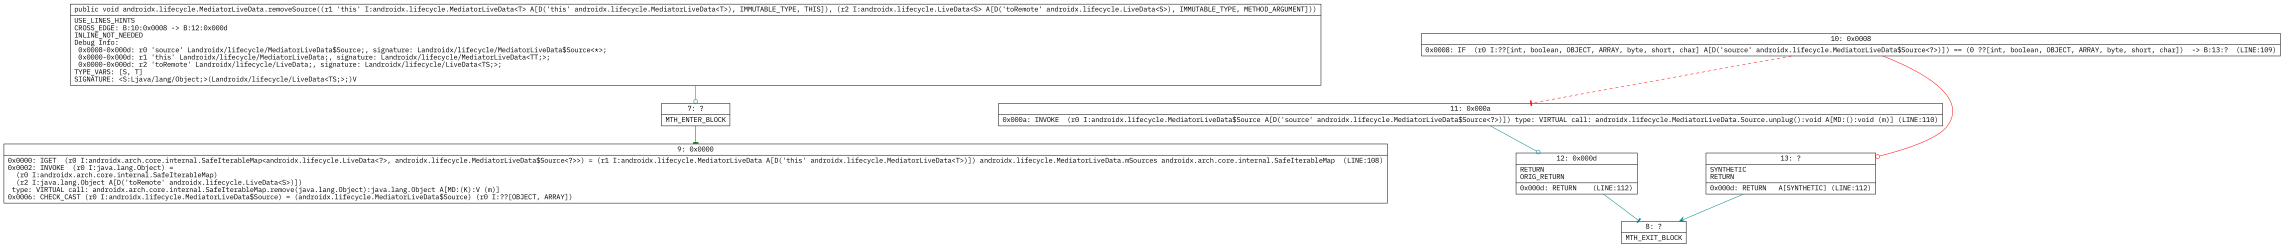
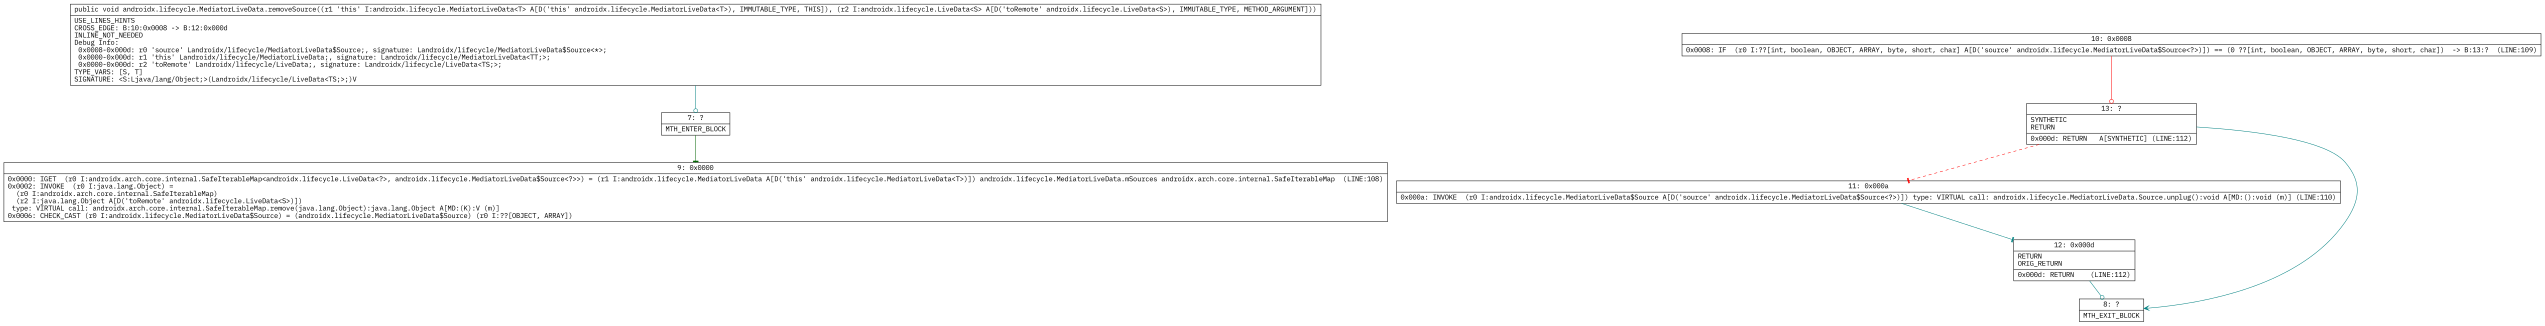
edge "10: 0x0008" -> "11: 0x000a": now "13: ?" -> "11: 0x000a"
edge "11: 0x000a" -> "12: 0x000d": arrowhead odot -> tee
edge "12: 0x000d" -> "8: ?": arrowhead tee -> odot
